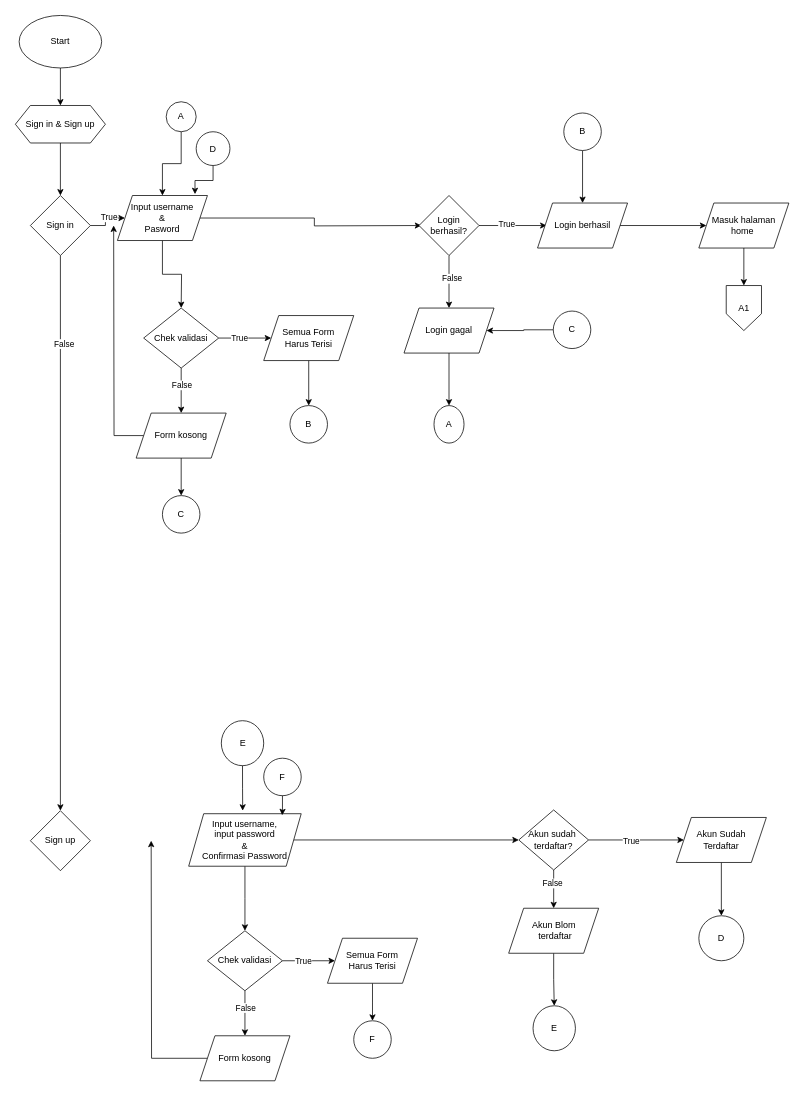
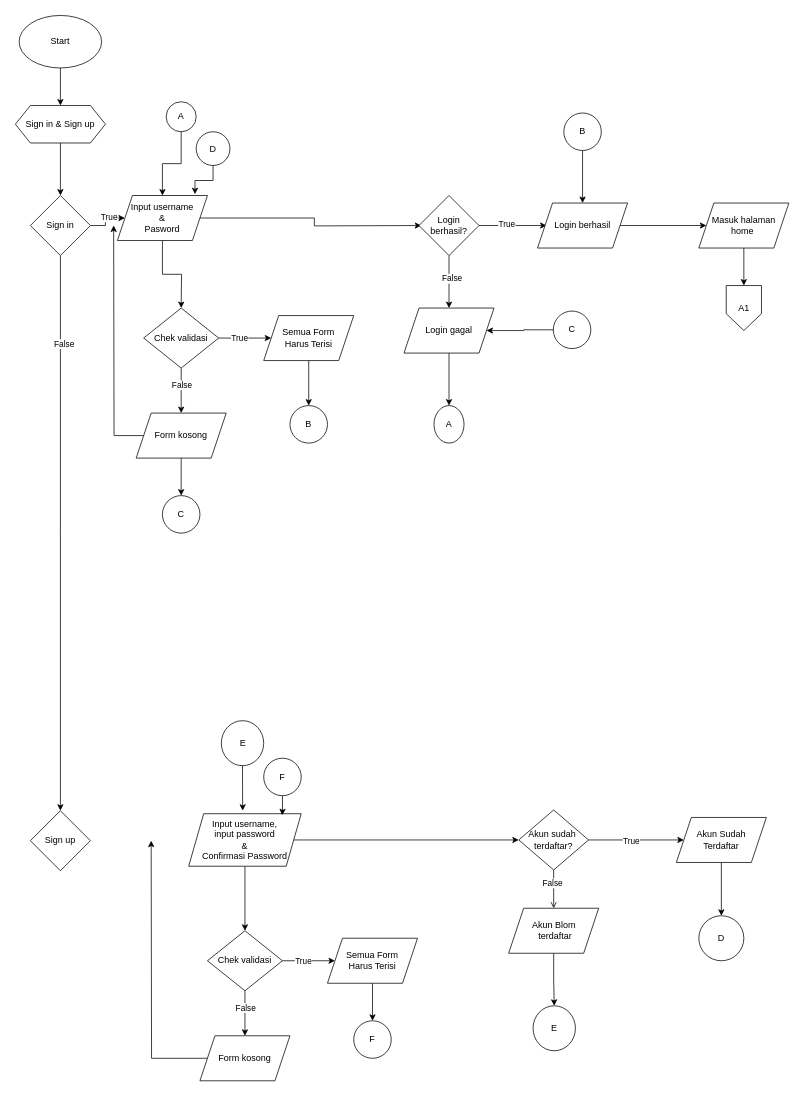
edge "Akun sudah terdaftar?" -> "Akun Blom terdaftar": arrowhead classic -> open
